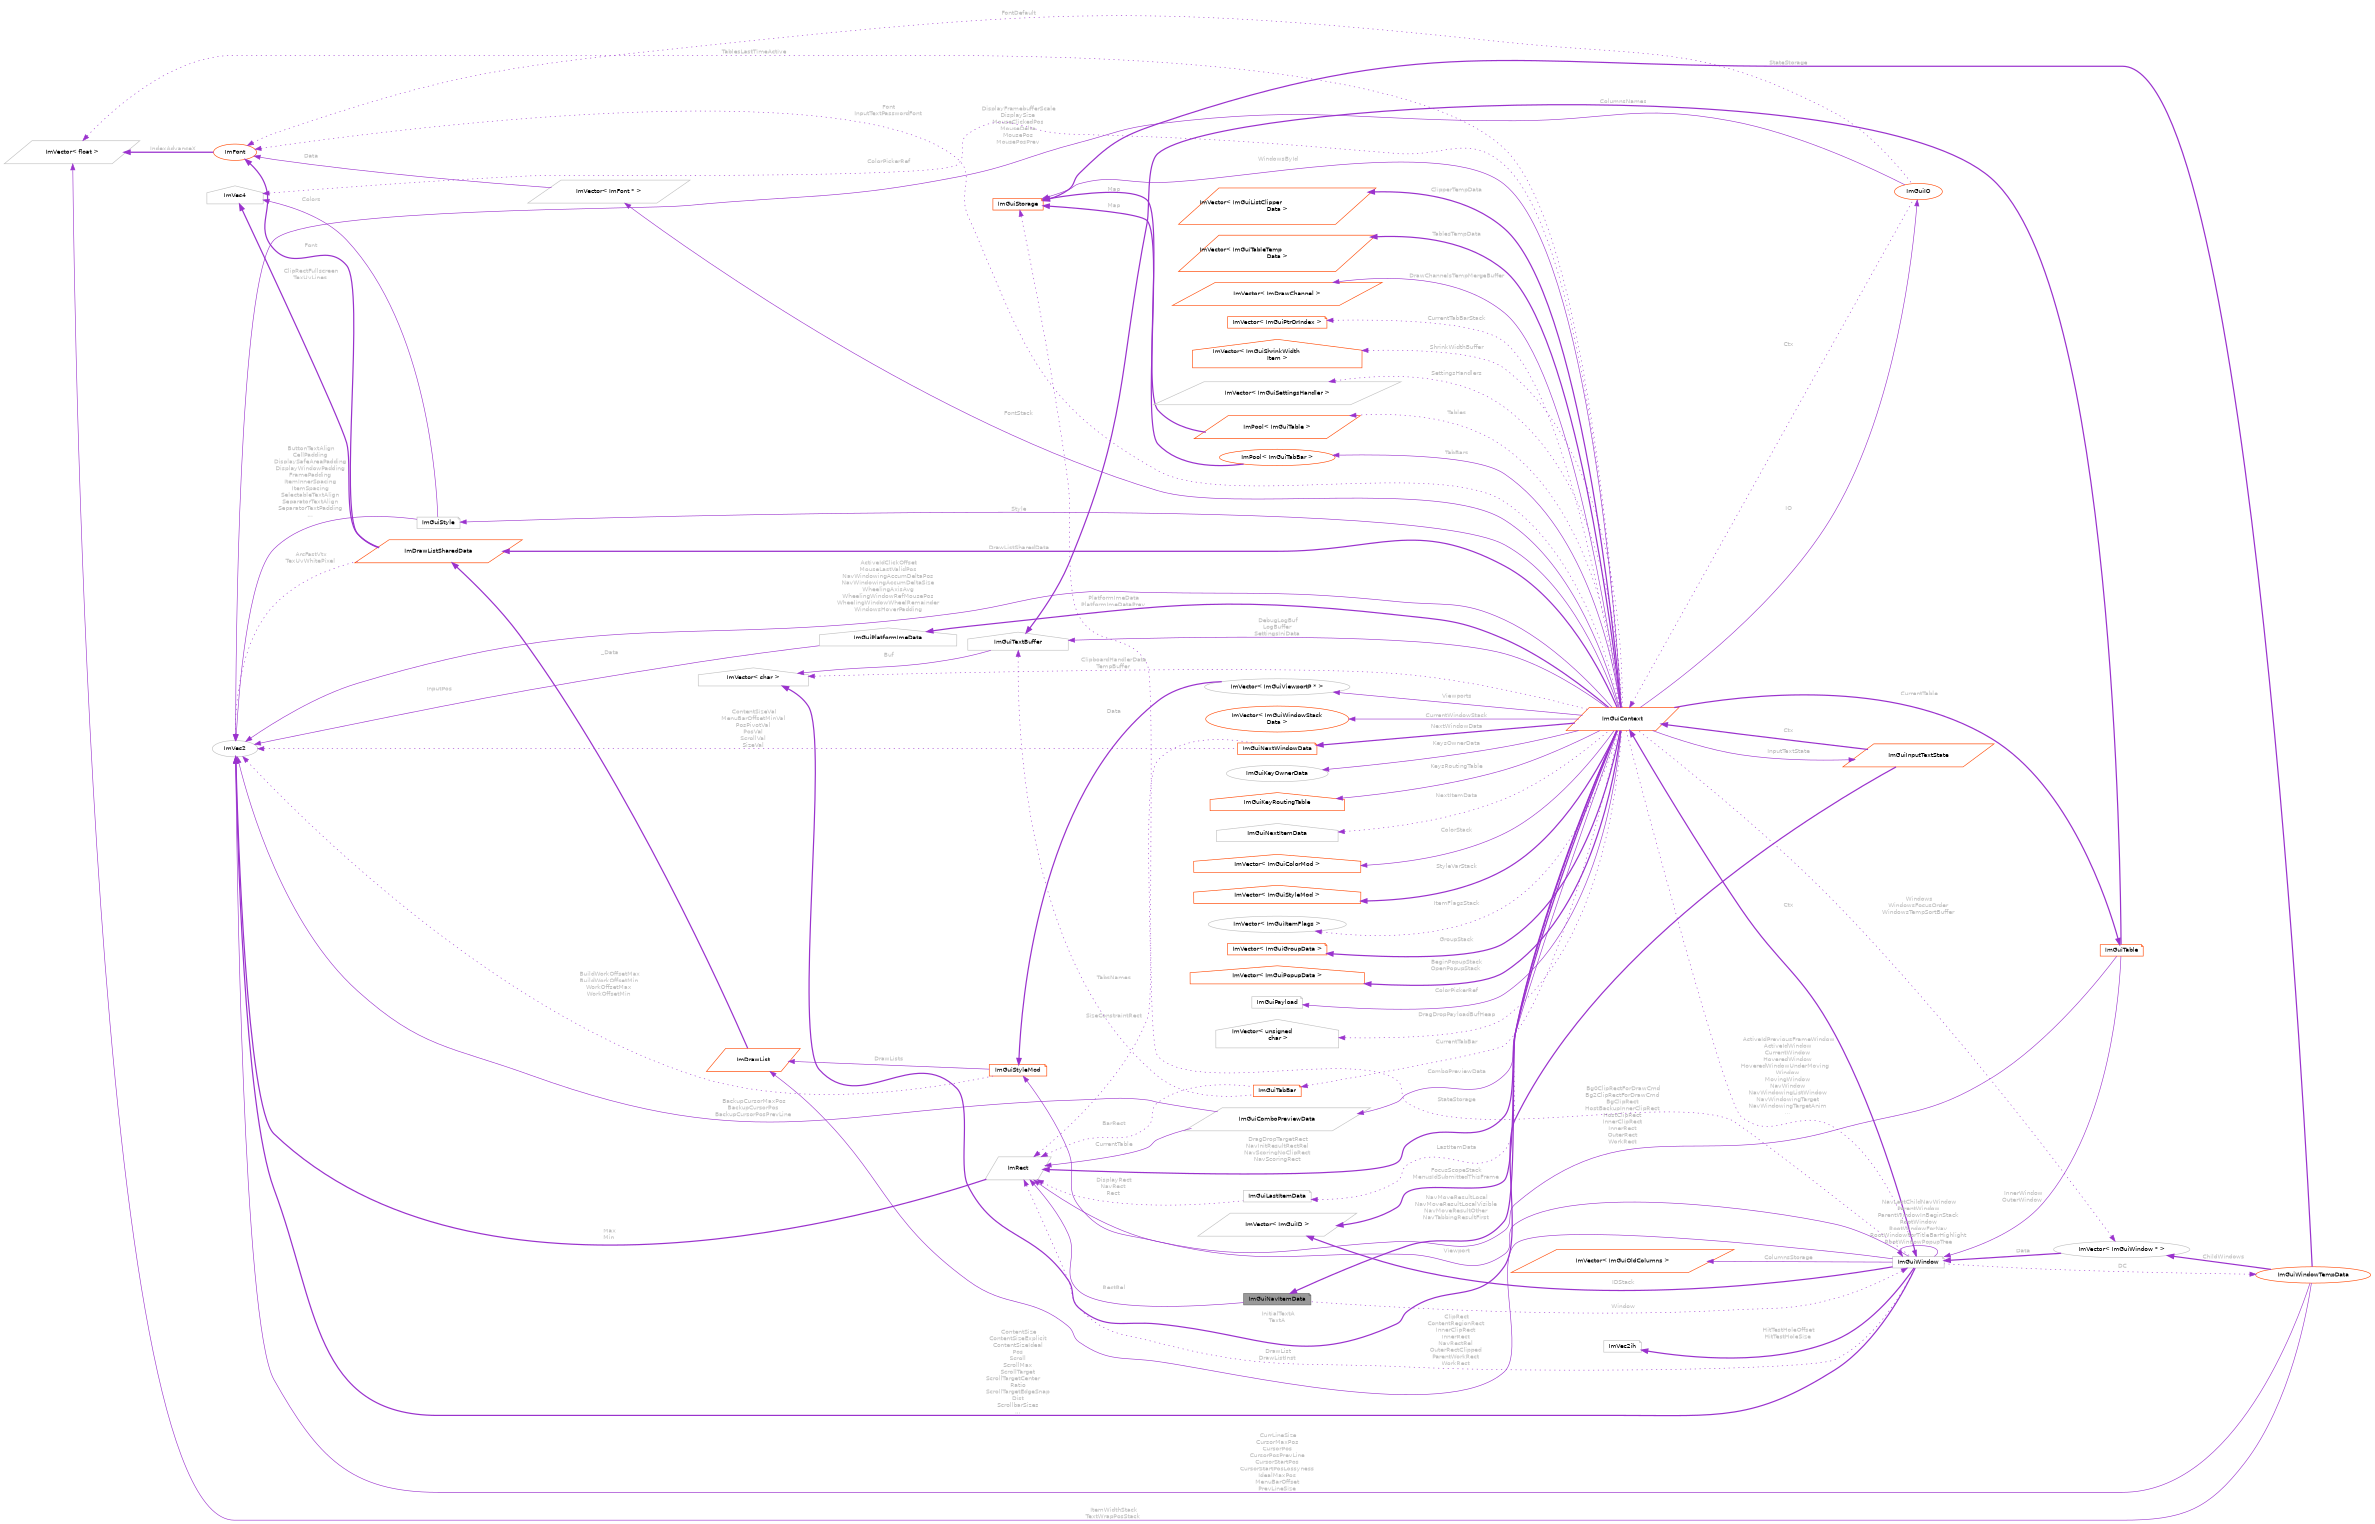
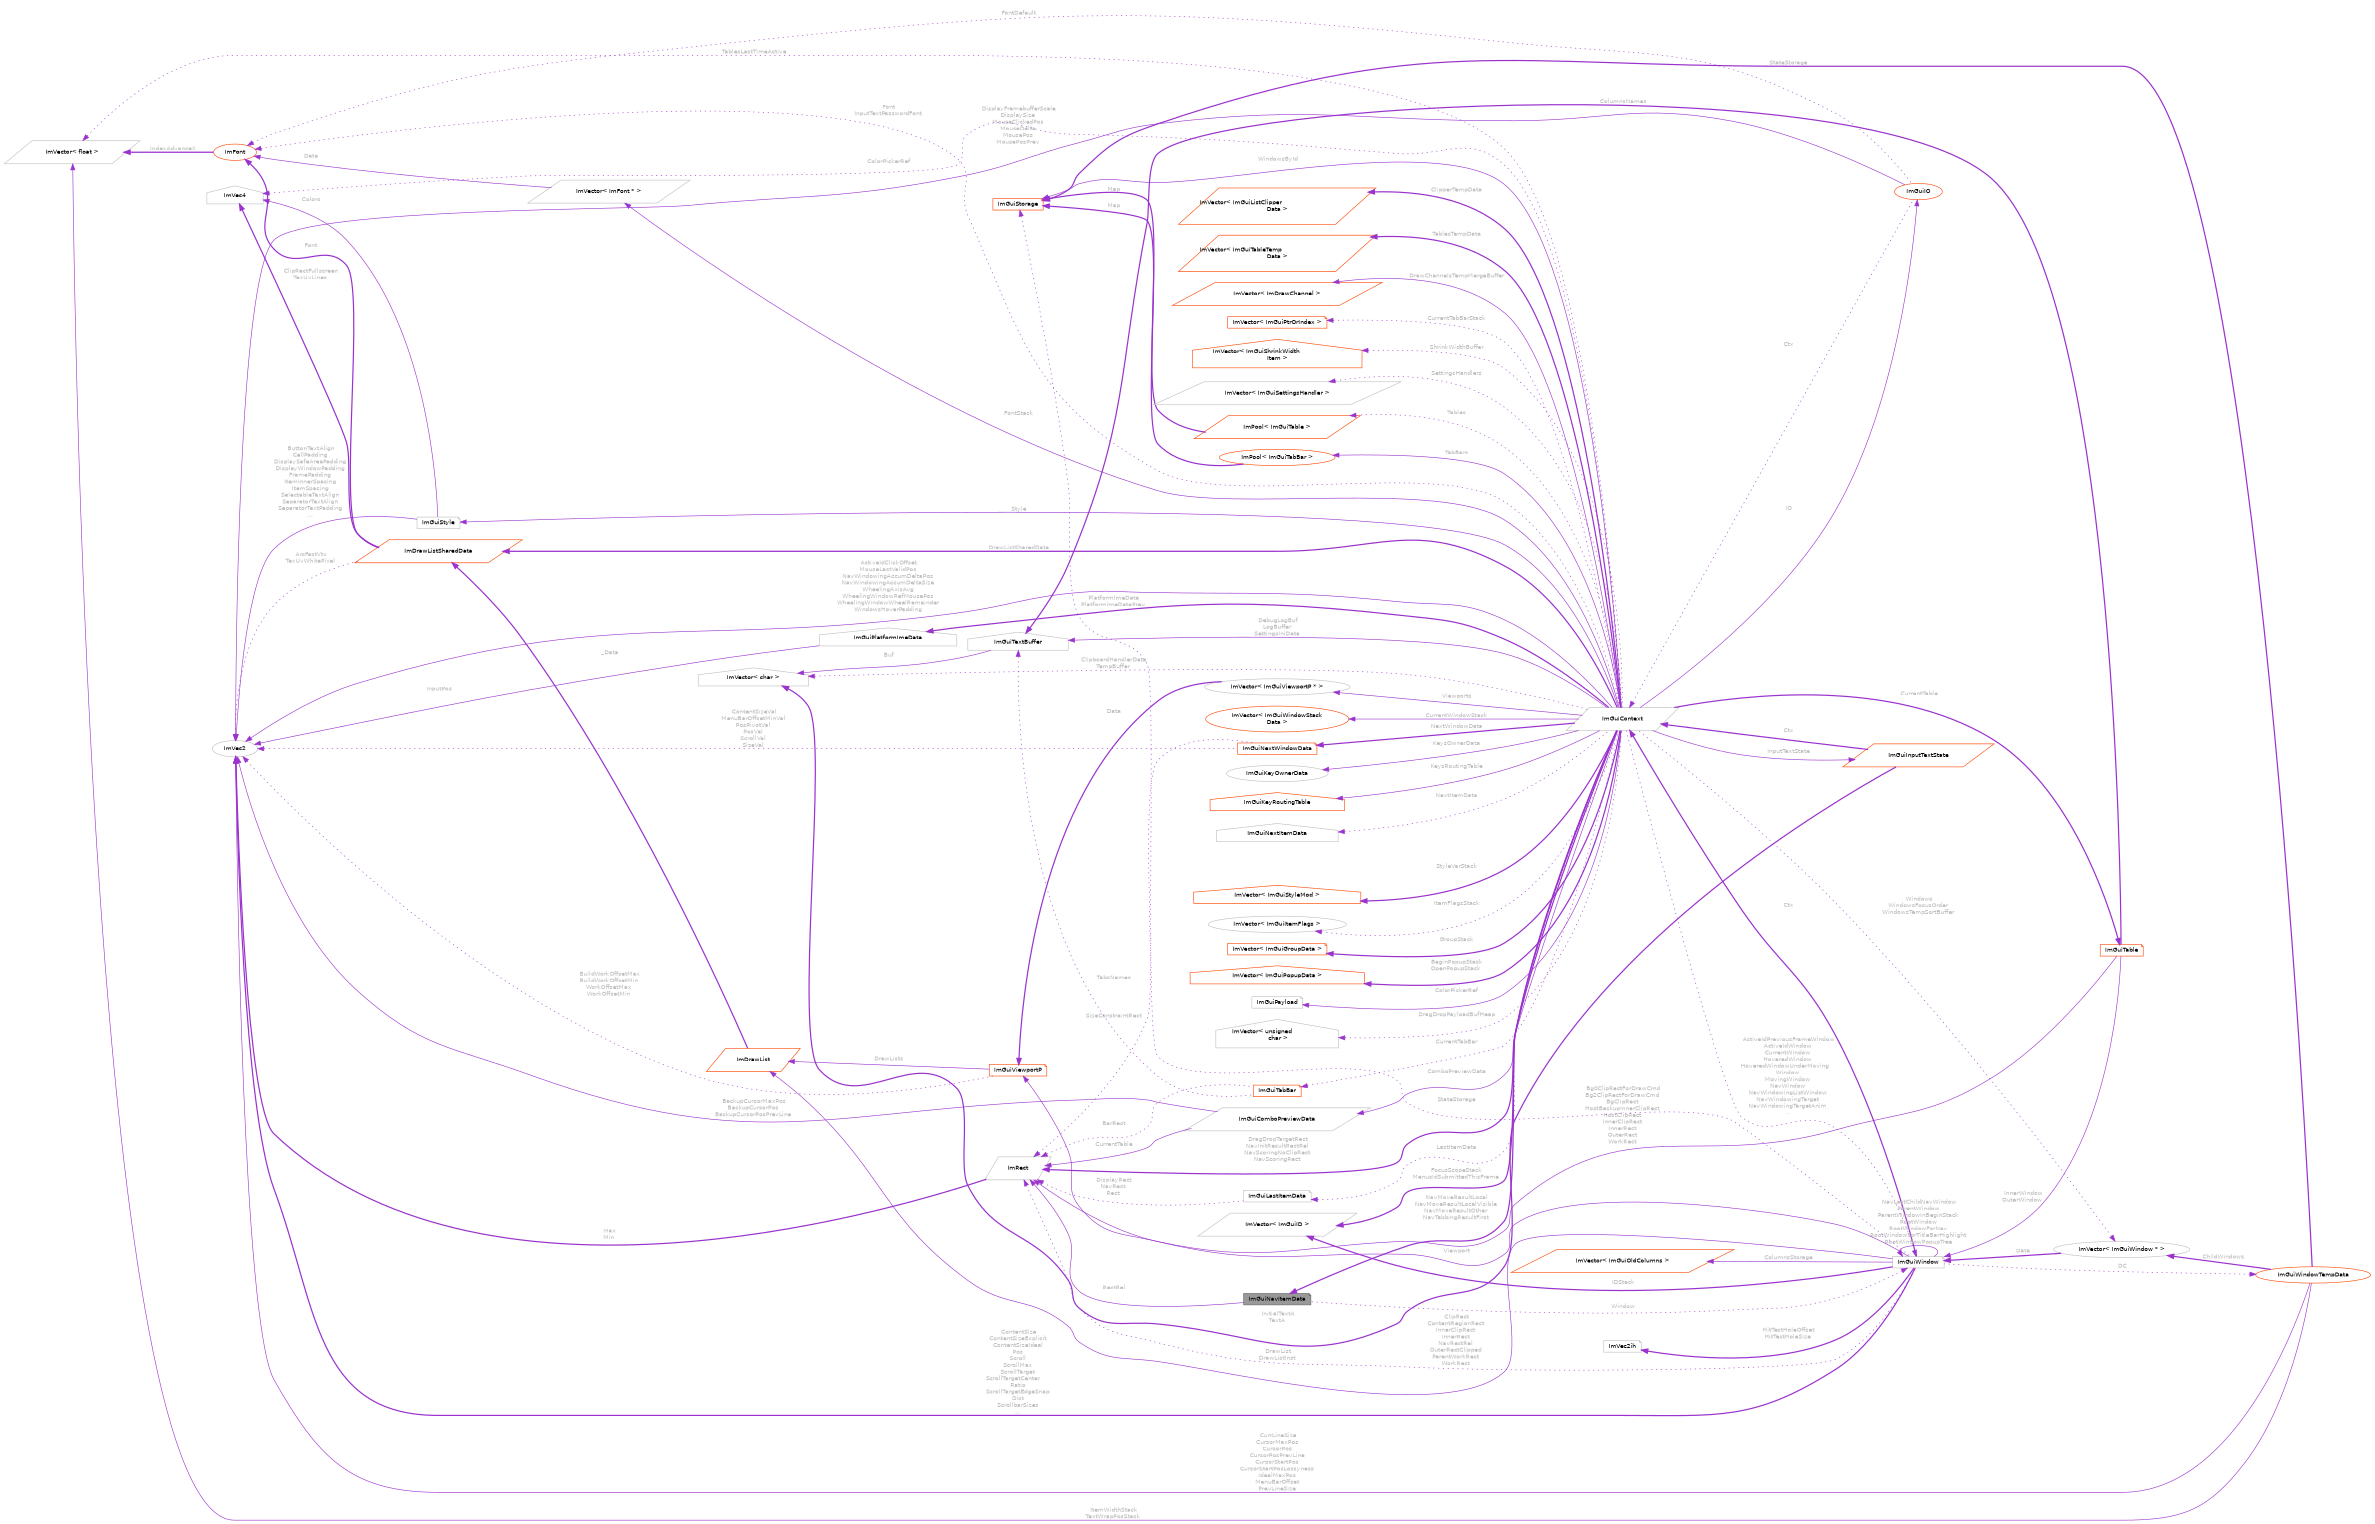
node "ImGuiContext": color orangered -> grey75
node "ImVector< ImGuiColorMod >": removed
node "ImGuiStyleMod": label "ImGuiStyleMod" -> "ImGuiViewportP"
